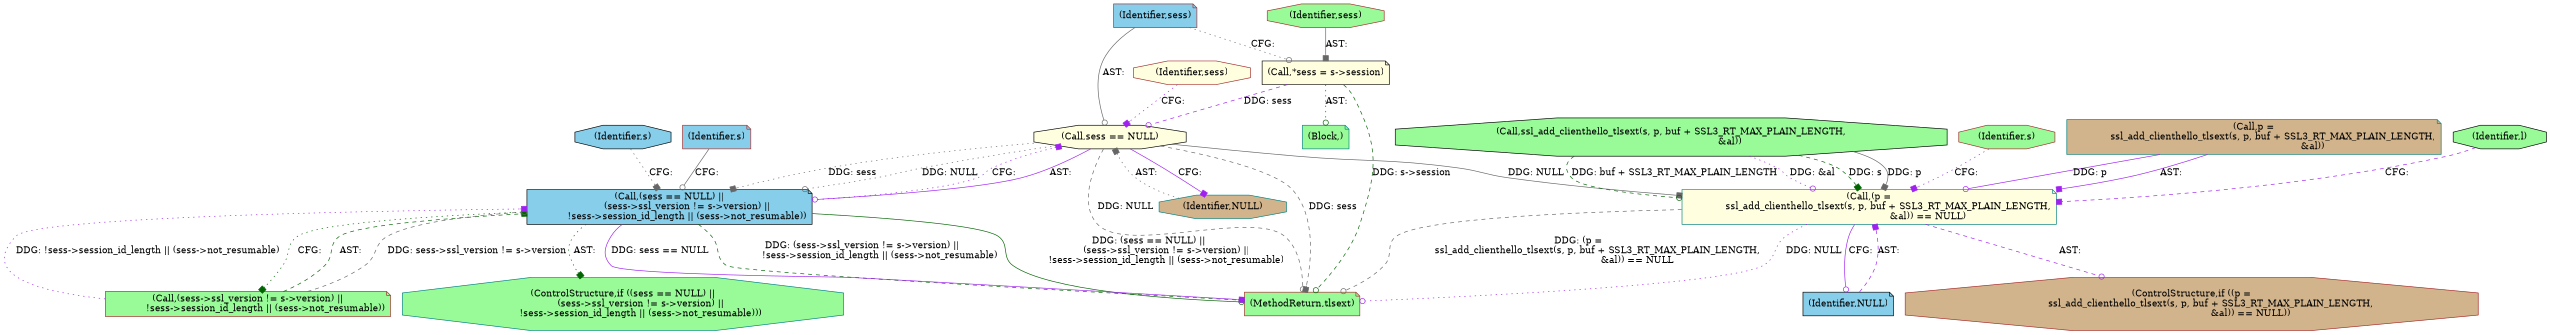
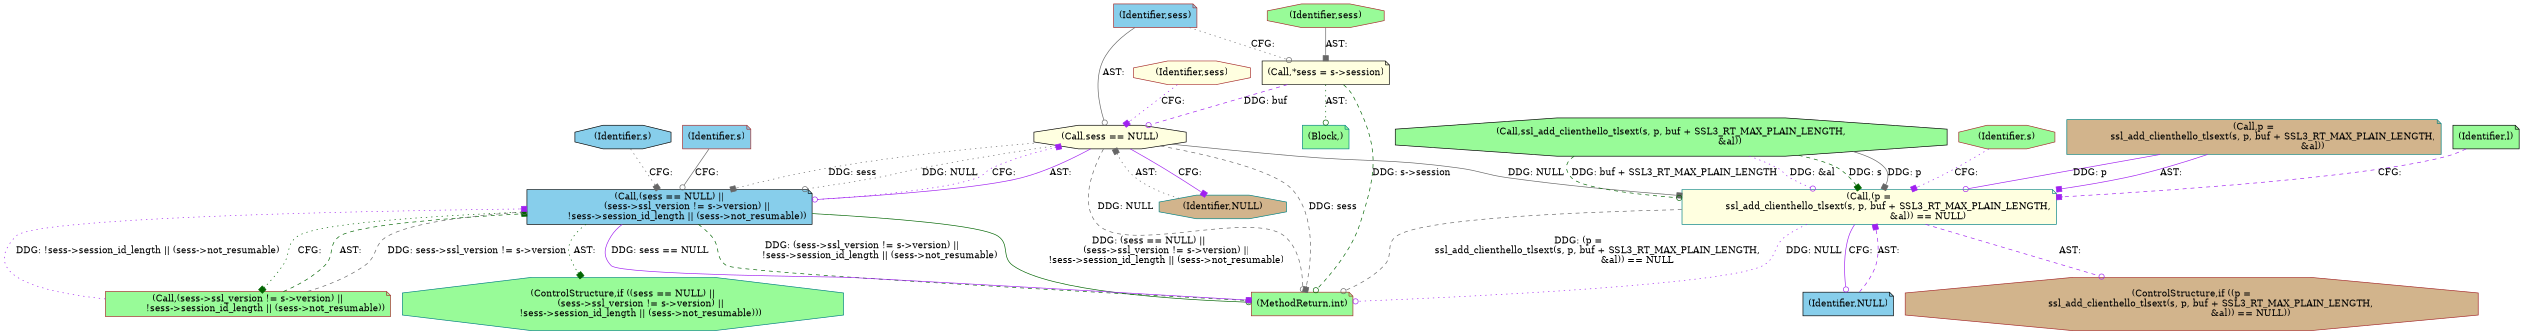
edge "(Call,*sess = s->session)" -> "(Call,sess == NULL)": label "DDG: sess" -> "DDG: buf"
node "(Identifier,l)": shape octagon -> note
node "(MethodReturn,tlsext)": label "(MethodReturn,tlsext)" -> "(MethodReturn,int)"
